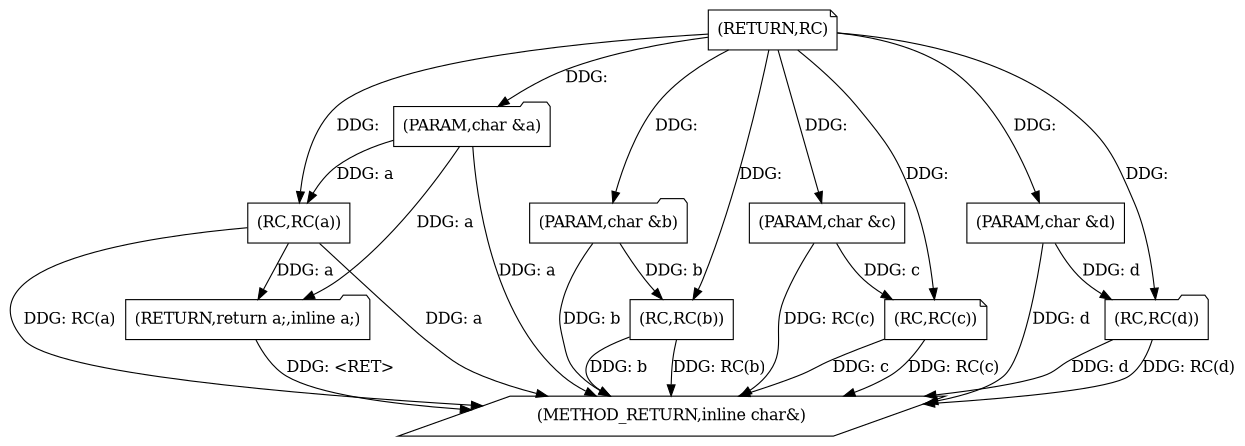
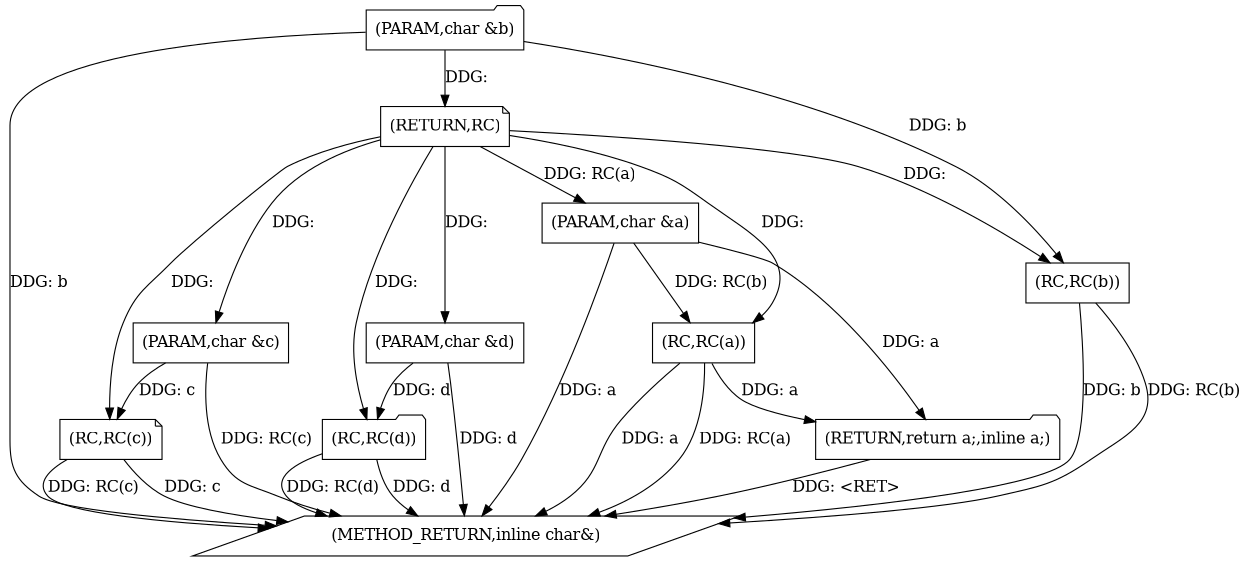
edge "(RETURN,RC)" -> "(PARAM,char &a)": label "DDG: " -> "DDG: RC(a)"
edge "(RETURN,RC)" -> "(PARAM,char &b)": reversed
node "(PARAM,char &a)": shape folder -> box
edge "(PARAM,char &a)" -> "(RC,RC(a))": label "DDG: a" -> "DDG: RC(b)"
